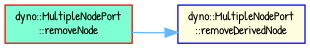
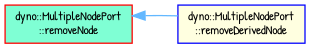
edge "dyno::MultipleNodePort ::removeNode" -> "dyno::MultipleNodePort ::removeDerivedNode": reversed
